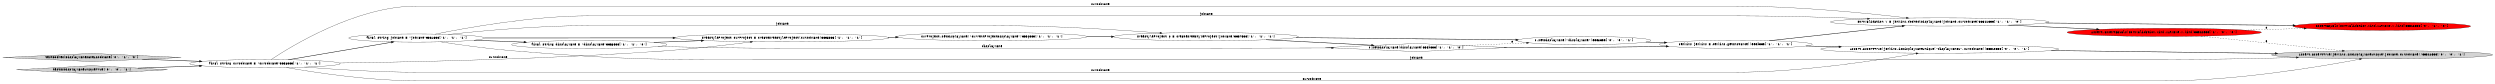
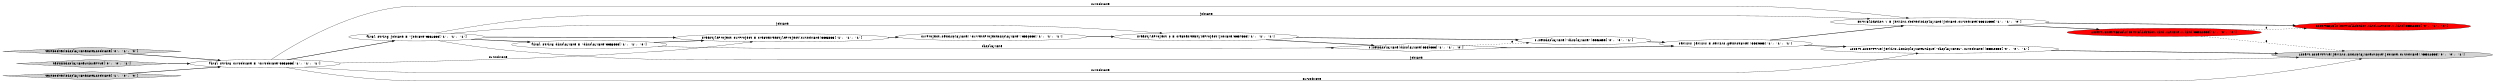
node "testDoCheckDisplayNameSameAsJobName['1', '0', '0']": added
